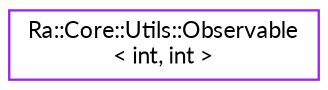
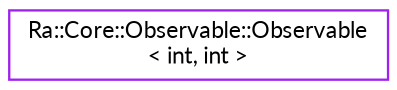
node "Ra::Core::Utils::Observable < int, int >": label "Ra::Core::Utils::Observable < int, int >" -> "Ra::Core::Observable::Observable < int, int >"
